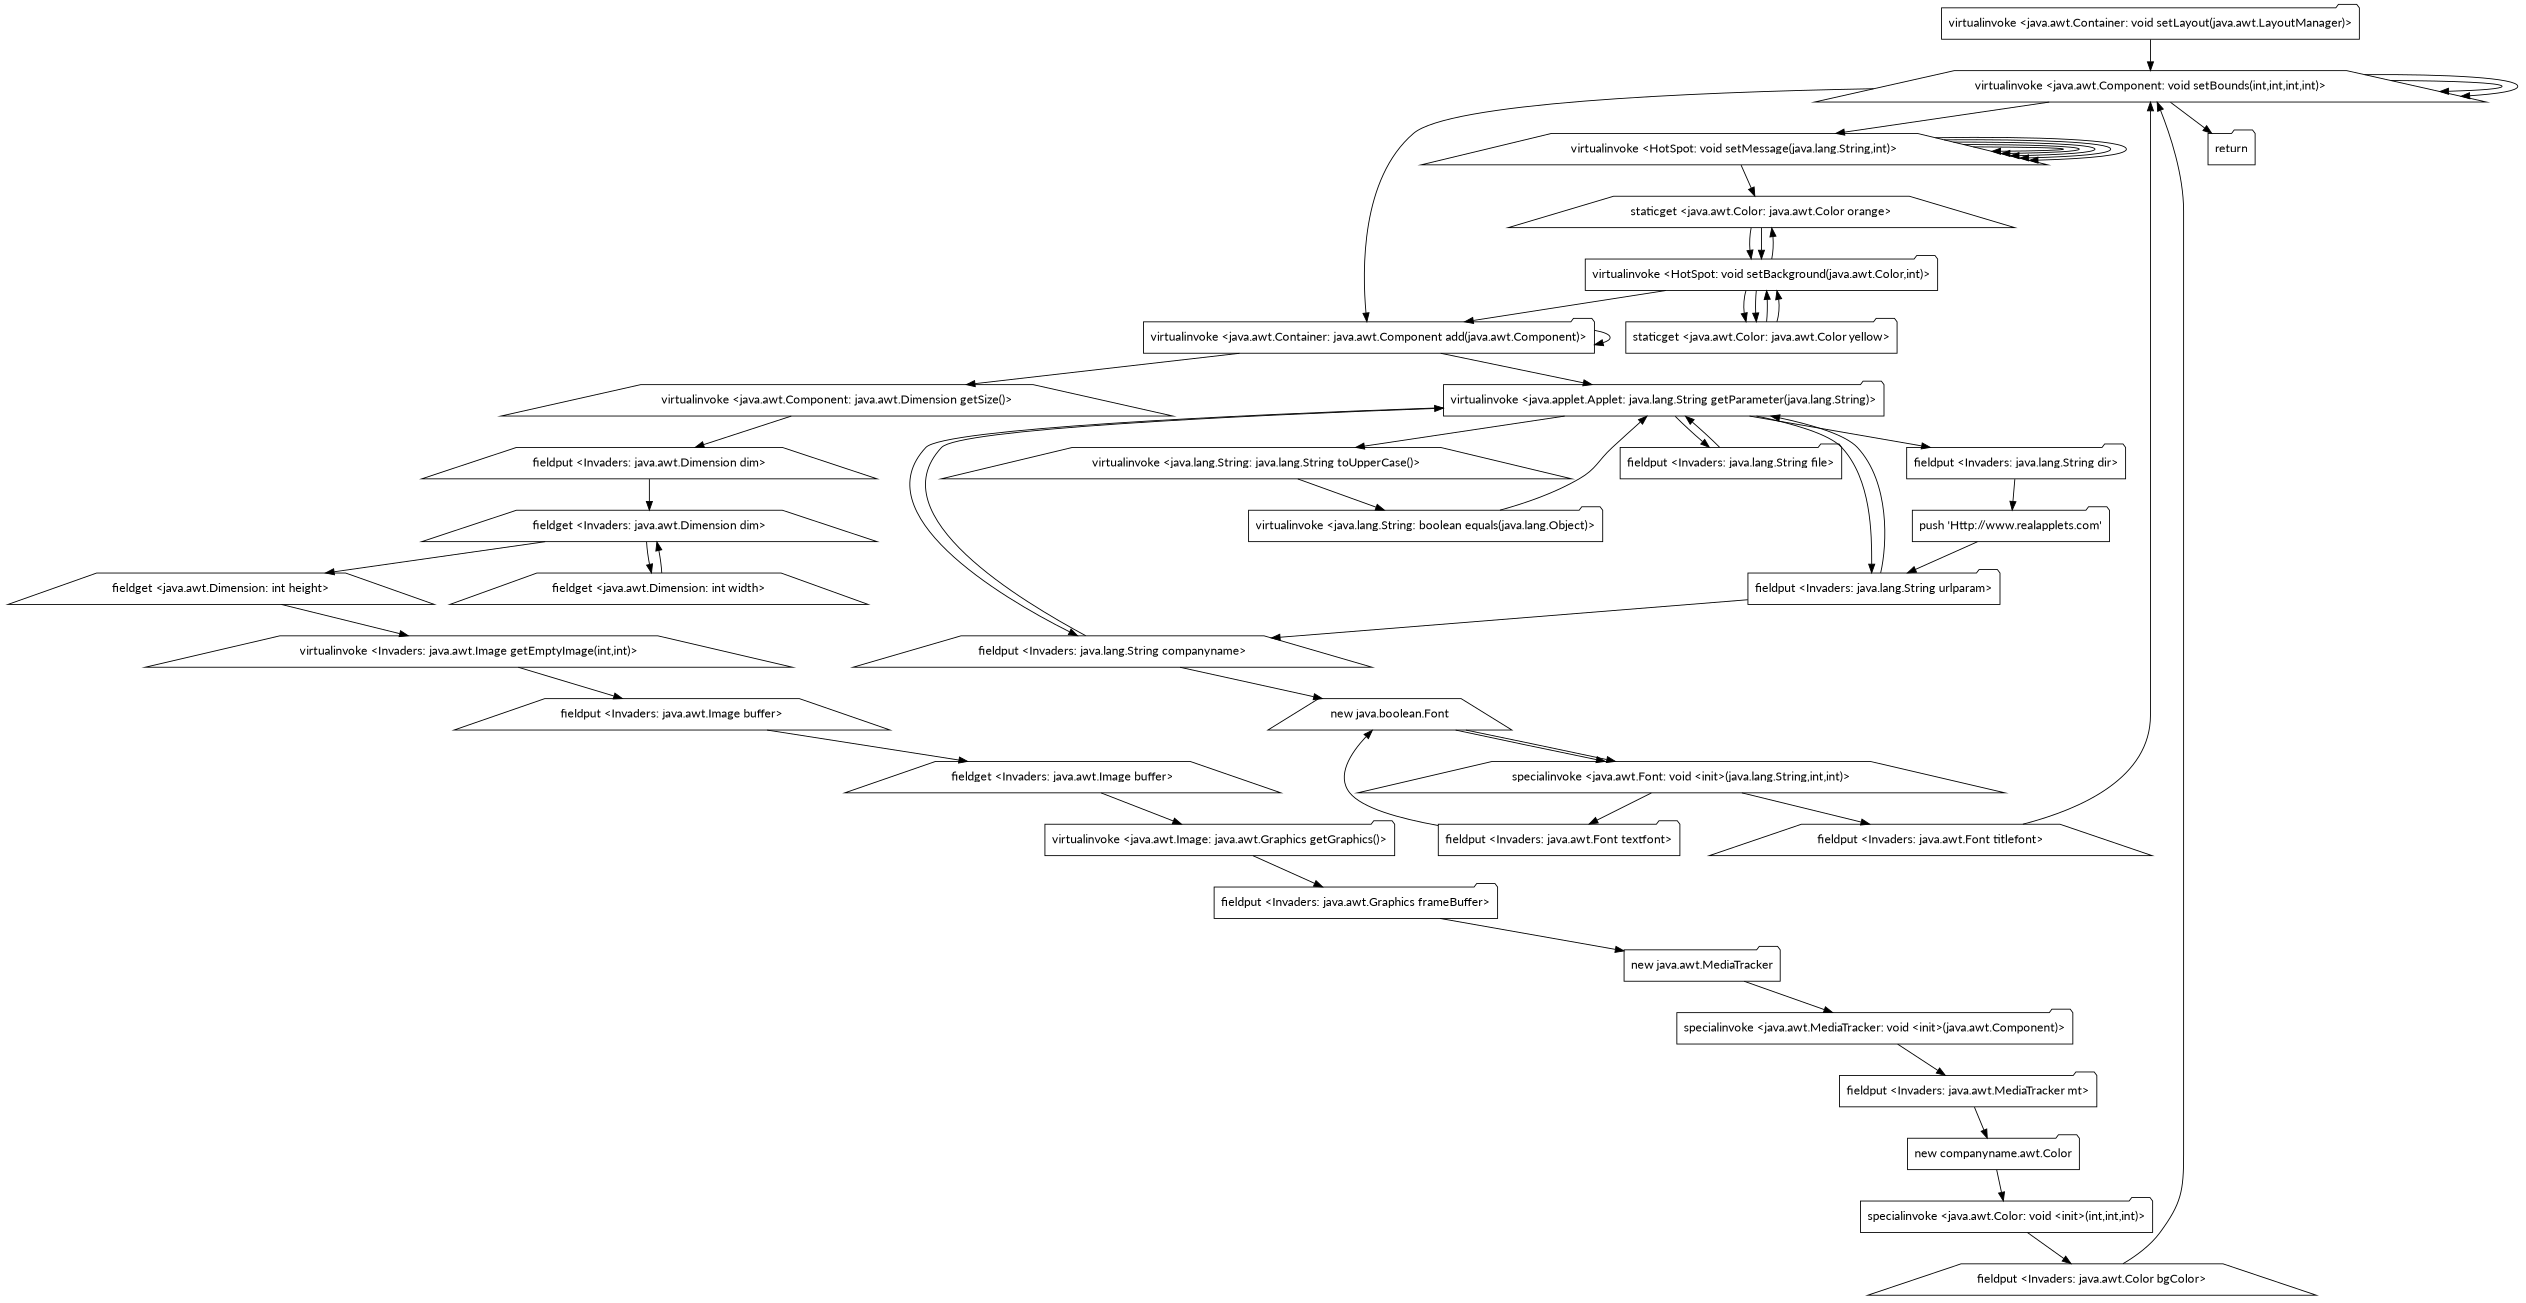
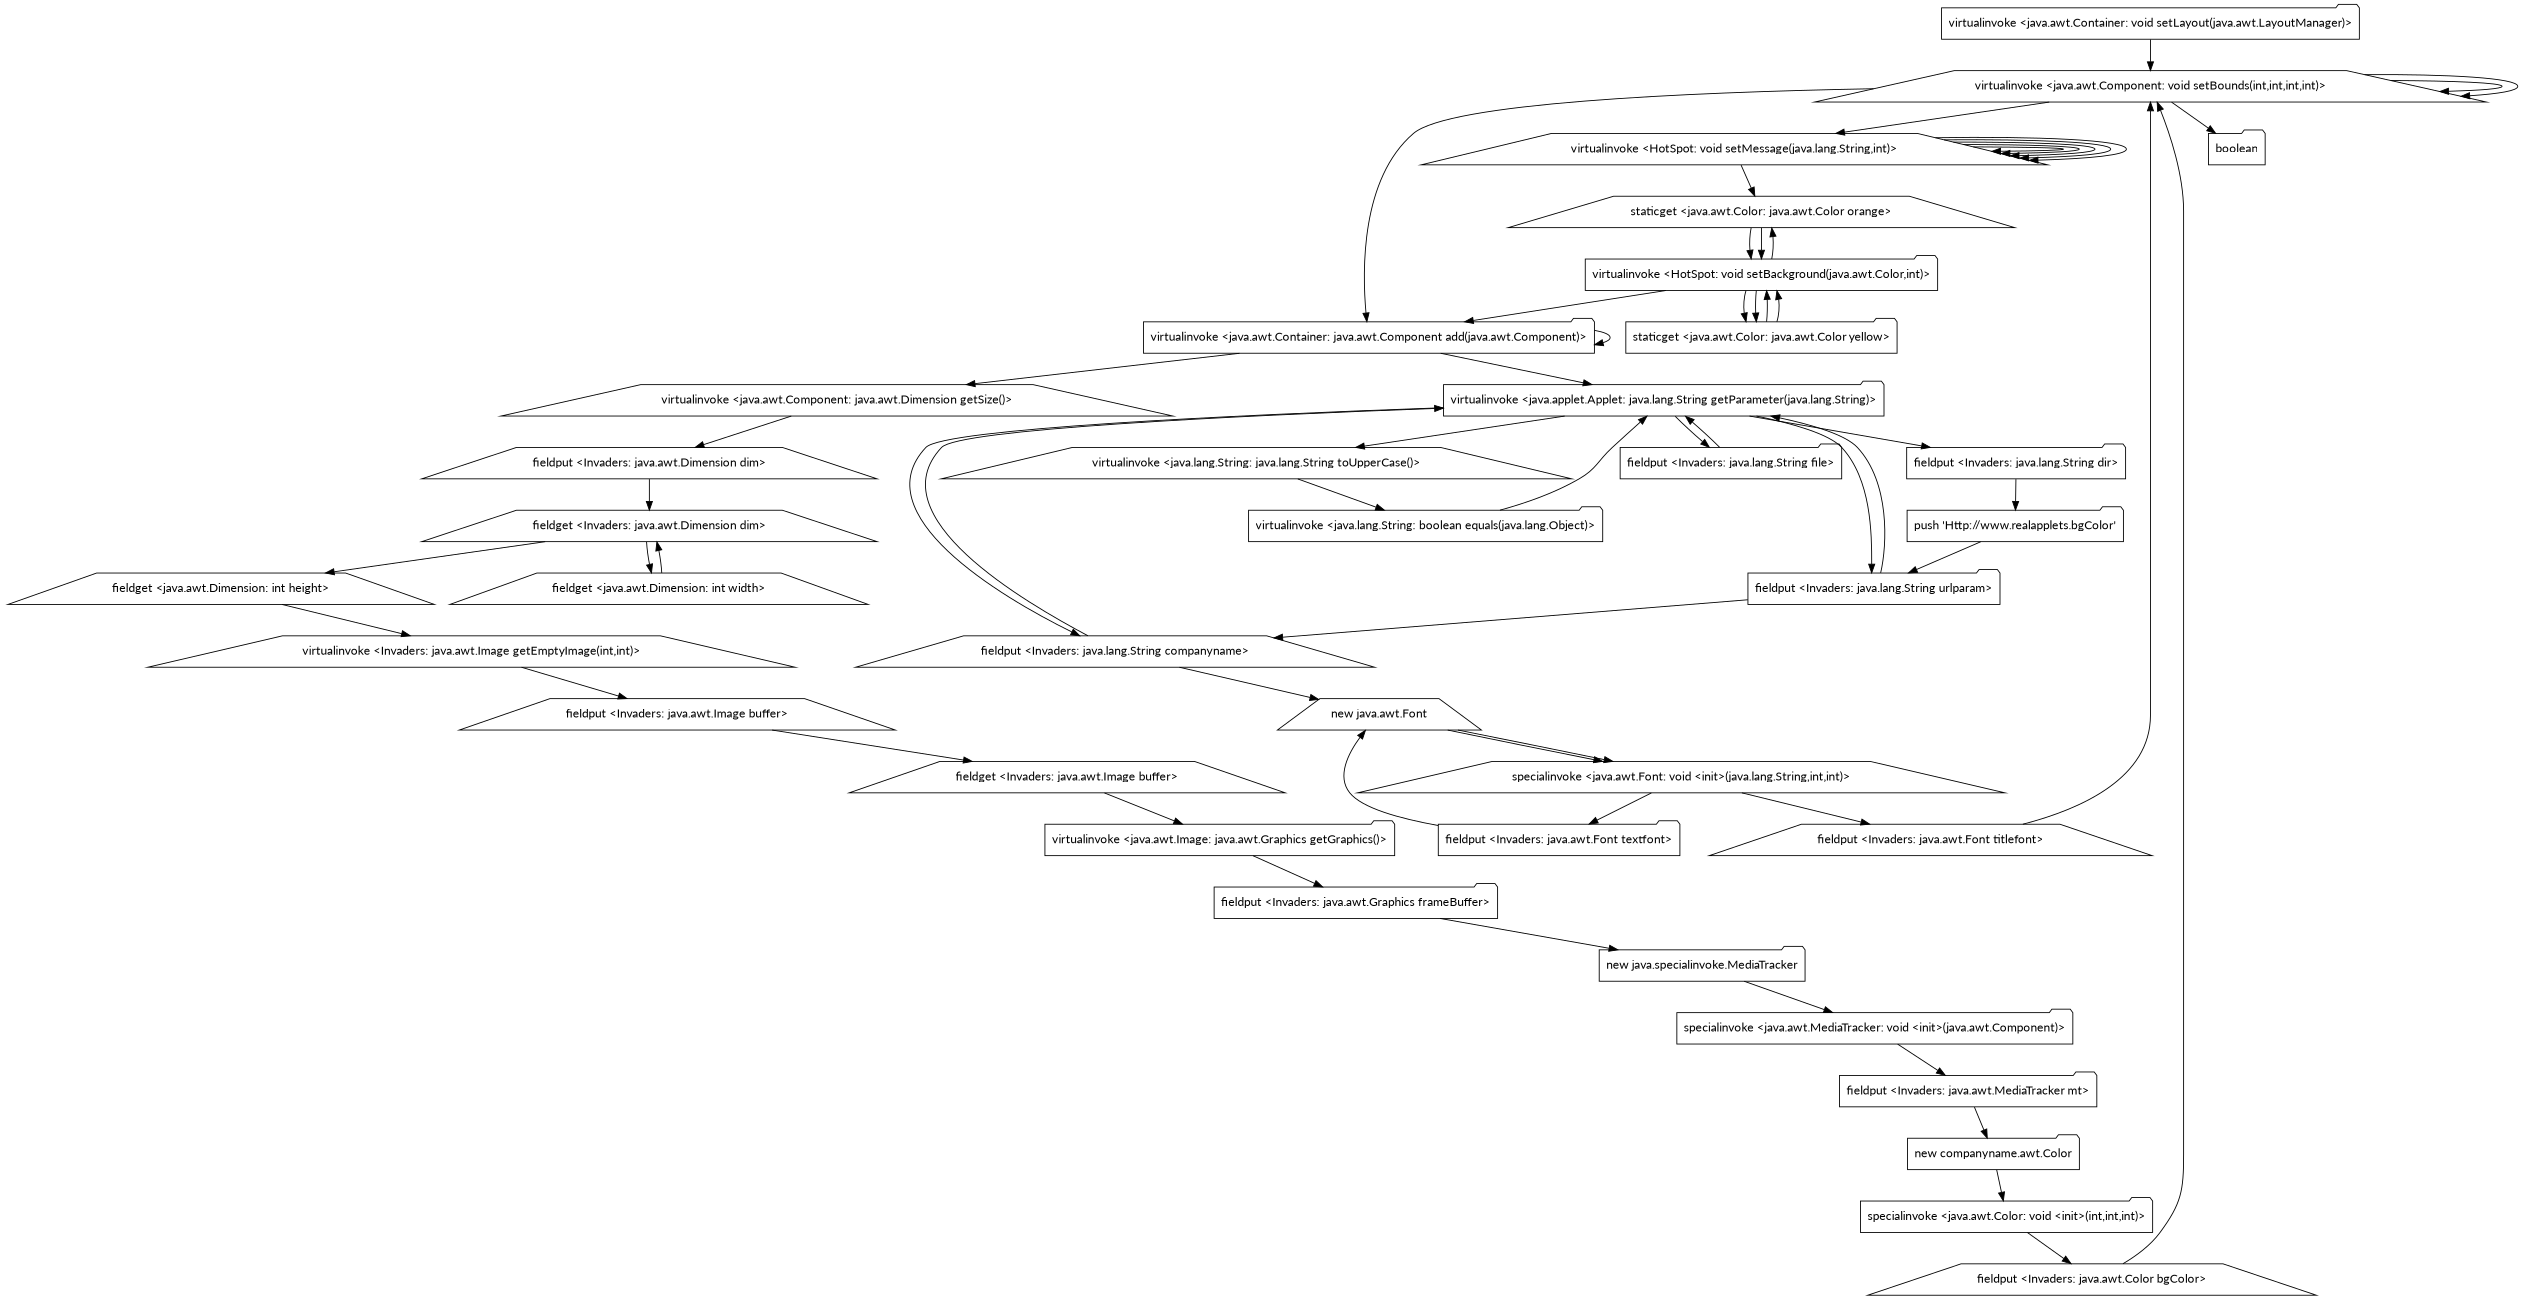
node "return": label "return" -> "boolean"
node "push 'Http://www.realapplets.com'": label "push 'Http://www.realapplets.com'" -> "push 'Http://www.realapplets.bgColor'"
node "new java.boolean.Font": label "new java.boolean.Font" -> "new java.awt.Font"
node "new java.awt.MediaTracker": label "new java.awt.MediaTracker" -> "new java.specialinvoke.MediaTracker"
